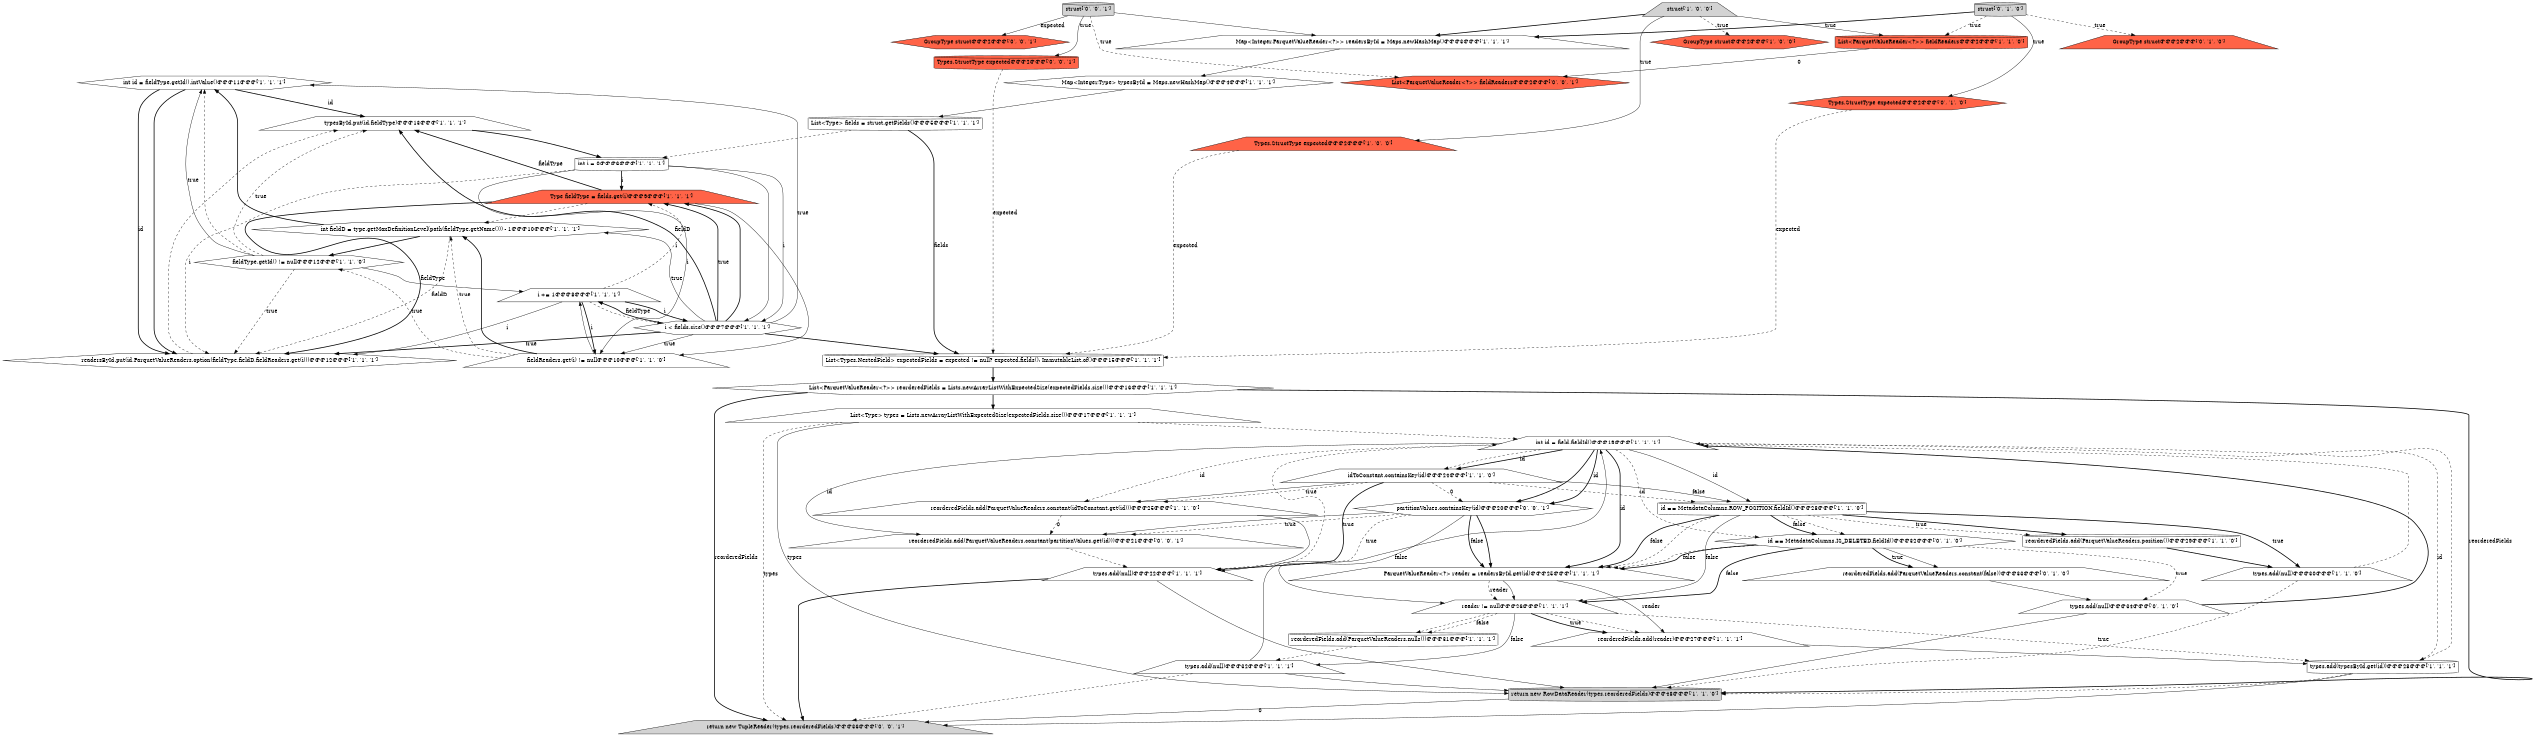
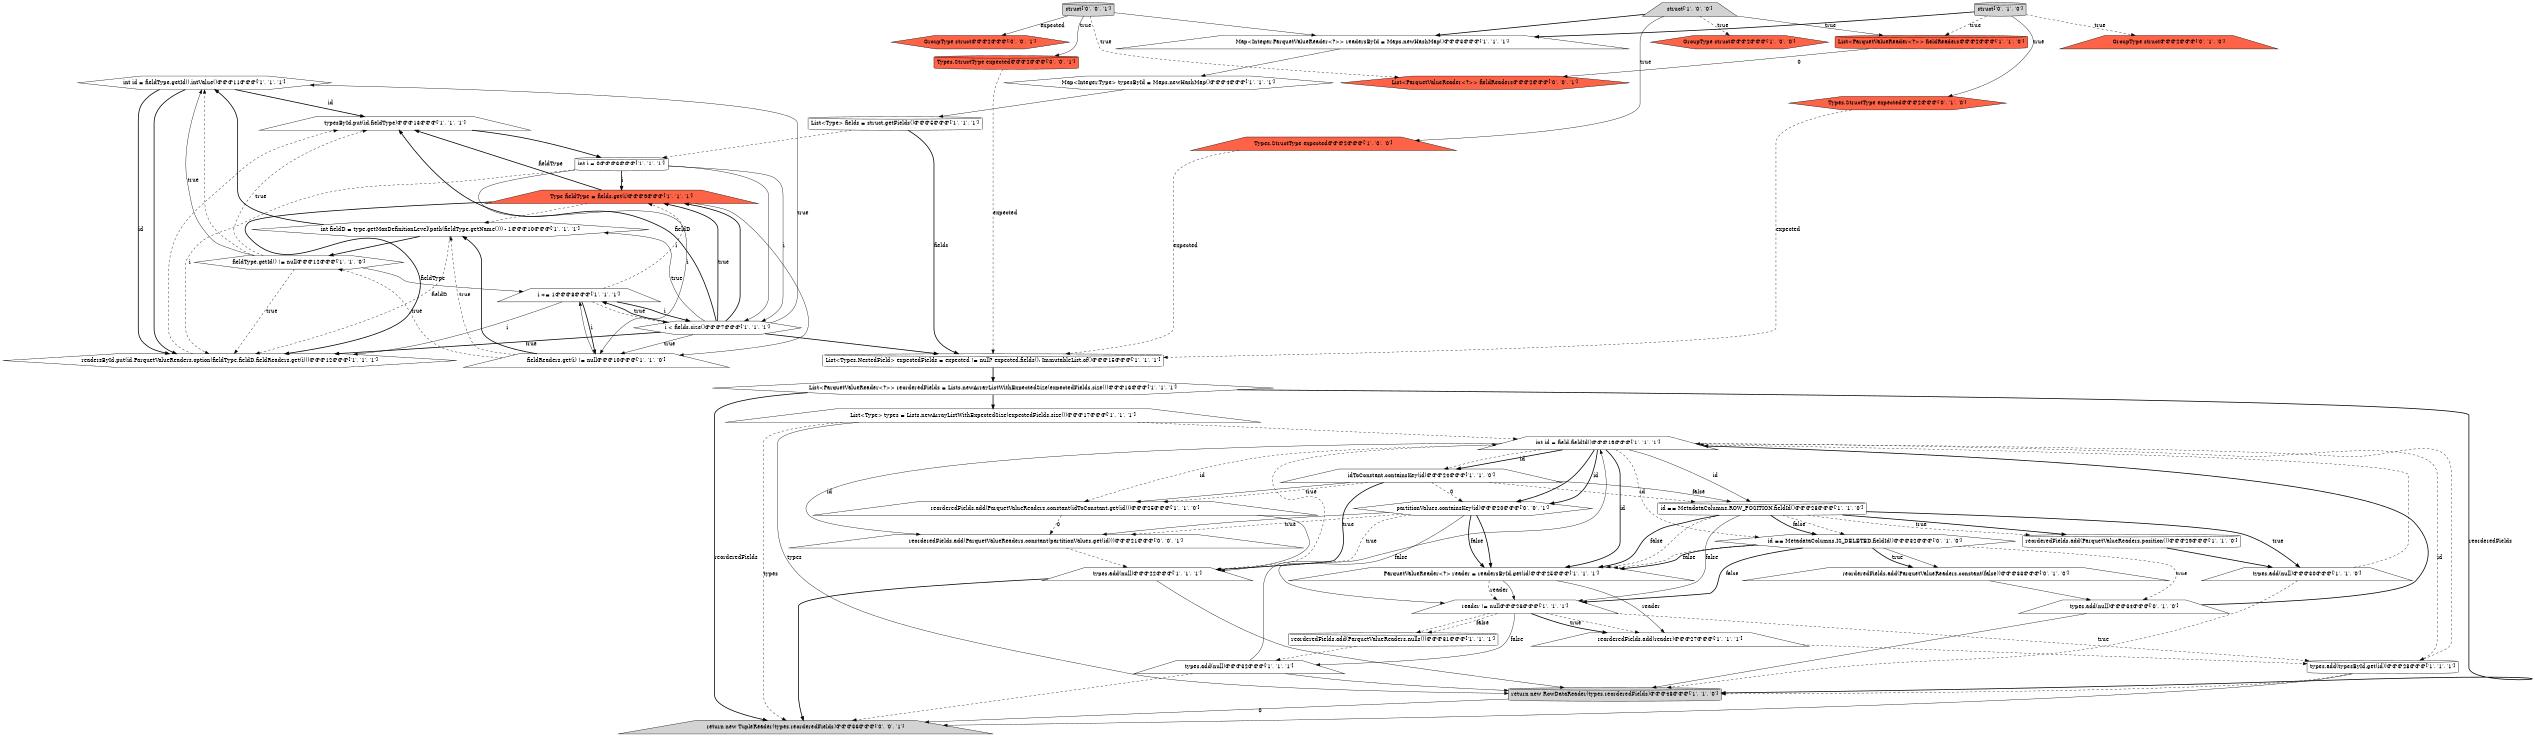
edge "i < fields.size()@@@7@@@['1', '1', '1']" -> "i += 1@@@8@@@['1', '1', '1']": label "fieldType" -> "true"
edge "reorderedFields.add(reader)@@@27@@@['1', '1', '1']" -> "types.add(typesById.get(id))@@@28@@@['1', '1', '1']": style solid -> dashed
